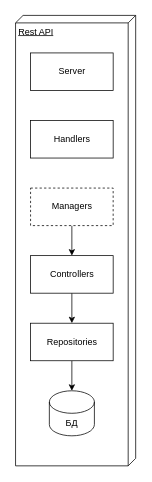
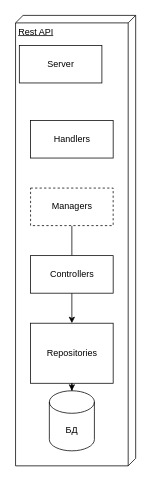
node "Server": moved (72, 72) -> (60, 64)
edge "Managers" -> "Controllers": arrowhead classic -> none
node "Repositories": size 83x38 -> 83x60
node "БД": size 45x45 -> 45x60
